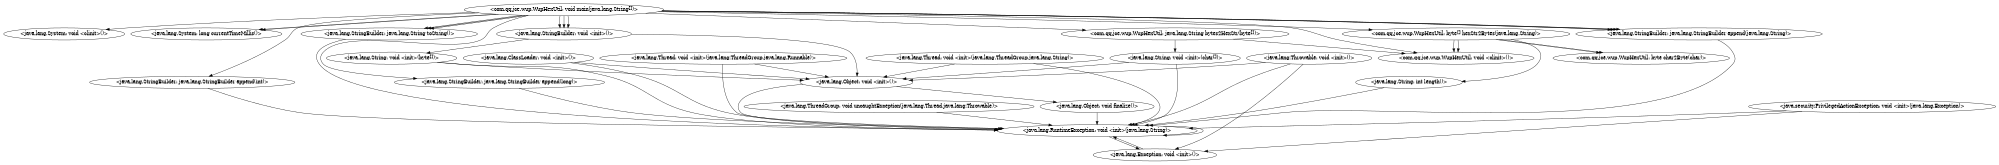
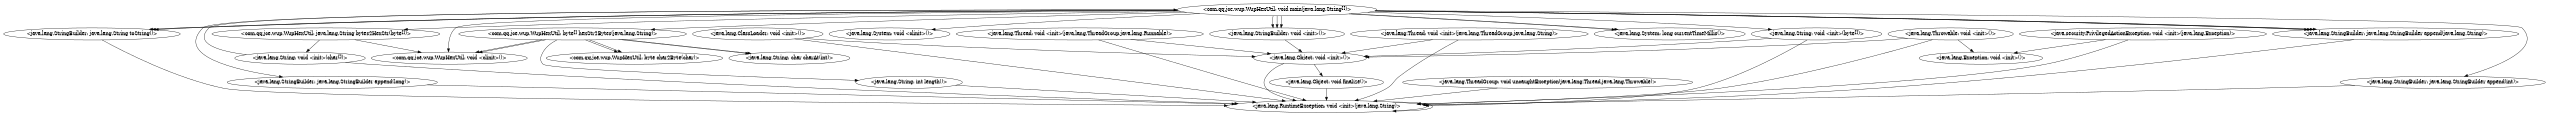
edge "<java.lang.StringBuilder: void <init>()>" -> "<java.lang.String: void <init>(byte[])>": now "<com.qq.jce.wup.WupHexUtil: void main(java.lang.String[])>" -> "<java.lang.String: void <init>(byte[])>"
node "<java.lang.String: char charAt(int)>": added
edge "<java.lang.String: void <init>(char[])>" -> "<java.lang.Object: void <init>()>": now "<java.lang.String: void <init>(char[])>" -> "<com.qq.jce.wup.WupHexUtil: void main(java.lang.String[])>"
edge "<java.lang.RuntimeException: void <init>(java.lang.String)>" -> "<java.lang.Exception: void <init>()>": removed
edge "<java.lang.Exception: void <init>()>" -> "<java.lang.RuntimeException: void <init>(java.lang.String)>": removed
